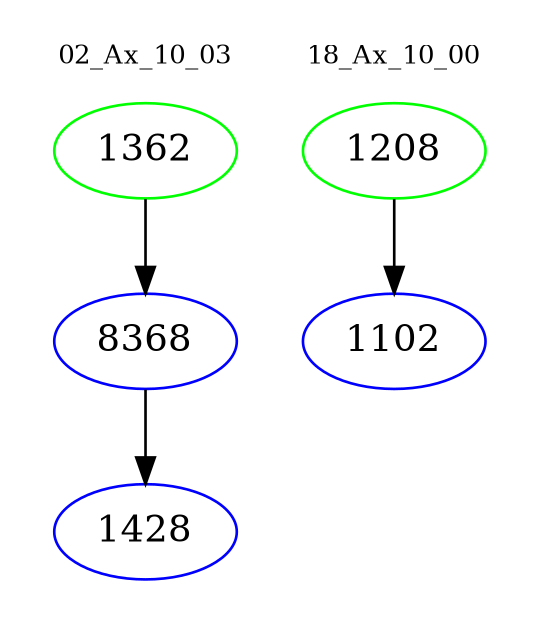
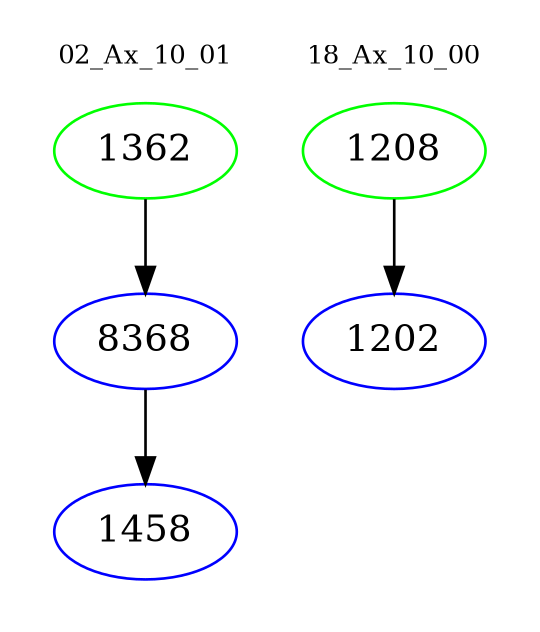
cluster "02_Ax_10_03": label "02_Ax_10_03" -> "02_Ax_10_01"
node "1102": label "1102" -> "1202"
node "1428": label "1428" -> "1458"
